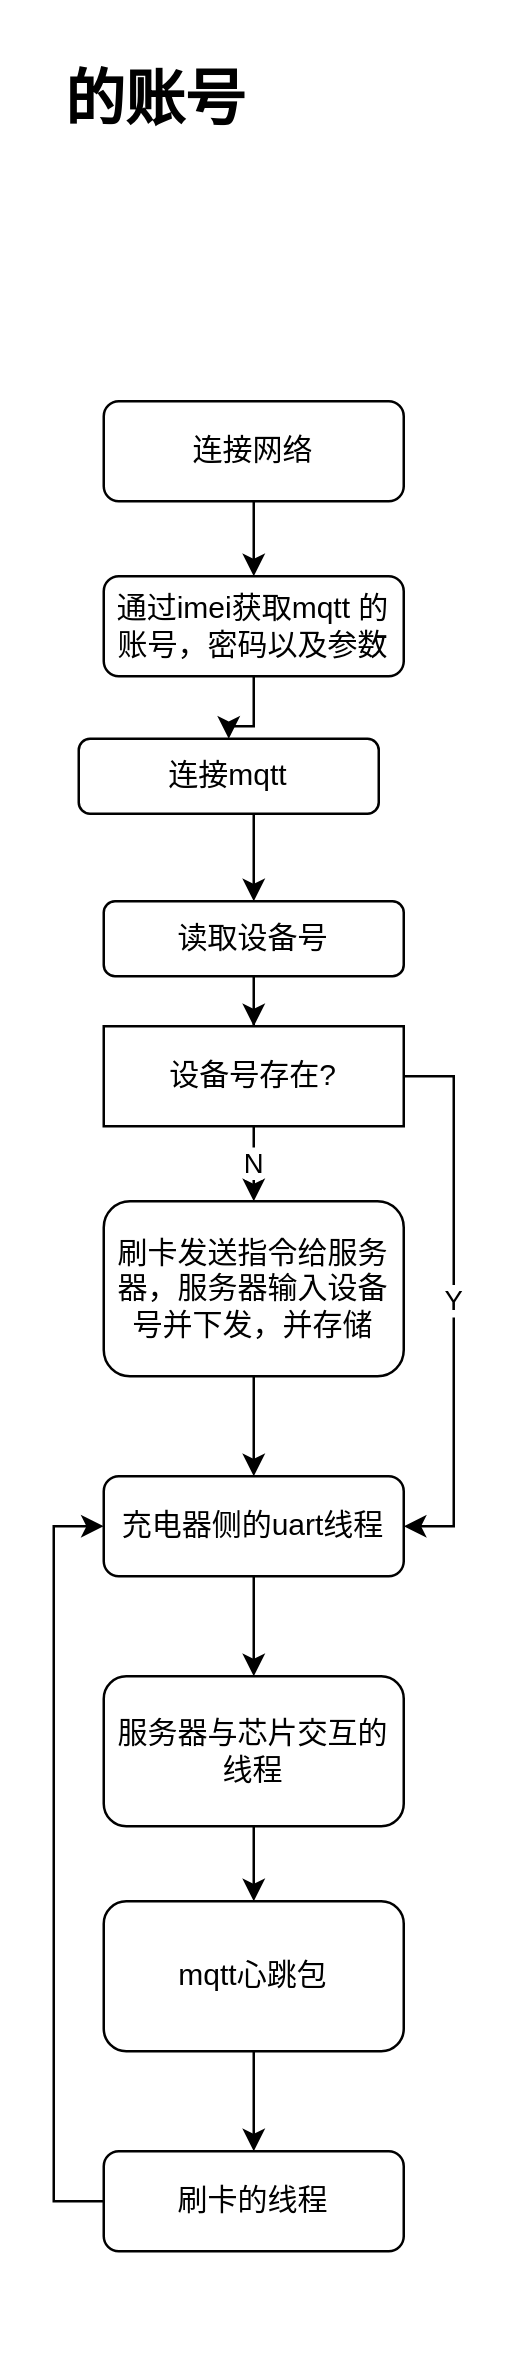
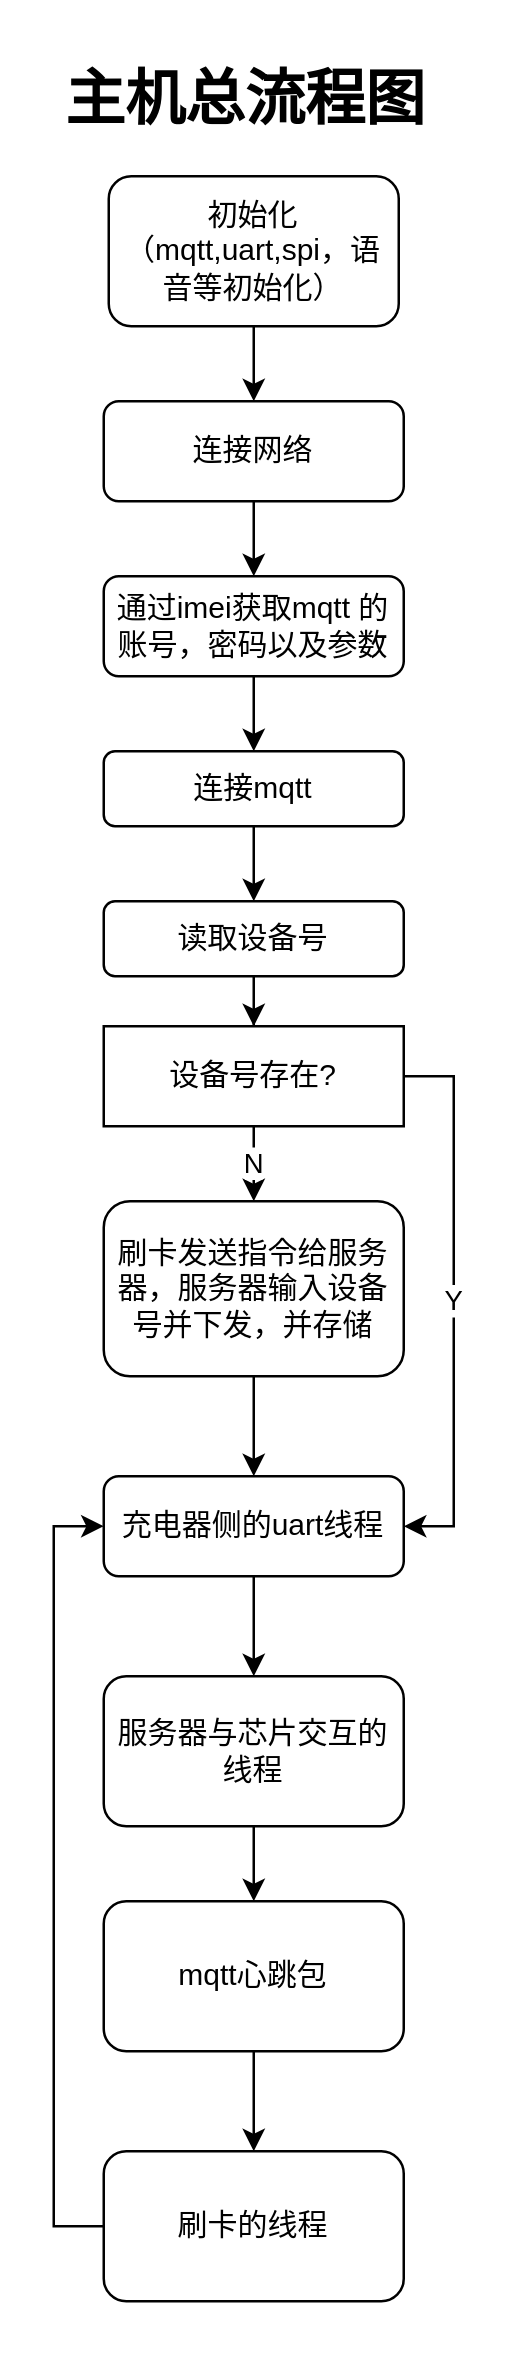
node "的账号": label "的账号" -> "主机总流程图"
node "初始化（mqtt,uart,spi，语音等初始化）": added
edge "初始化（mqtt,uart,spi，语音等初始化）" -> "连接网络": added
node "连接mqtt": moved (229, 776) -> (254, 789)
node "刷卡的线程": size 300x100 -> 300x150
